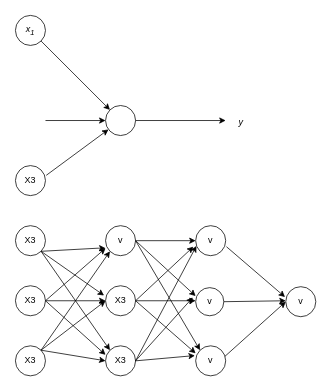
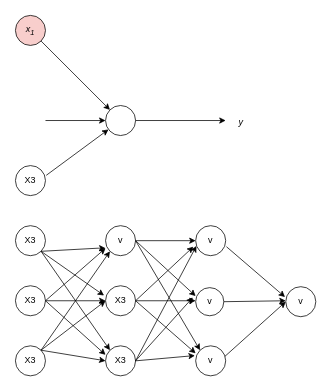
node "x1": fillcolor #ffffff -> #f8cecc
